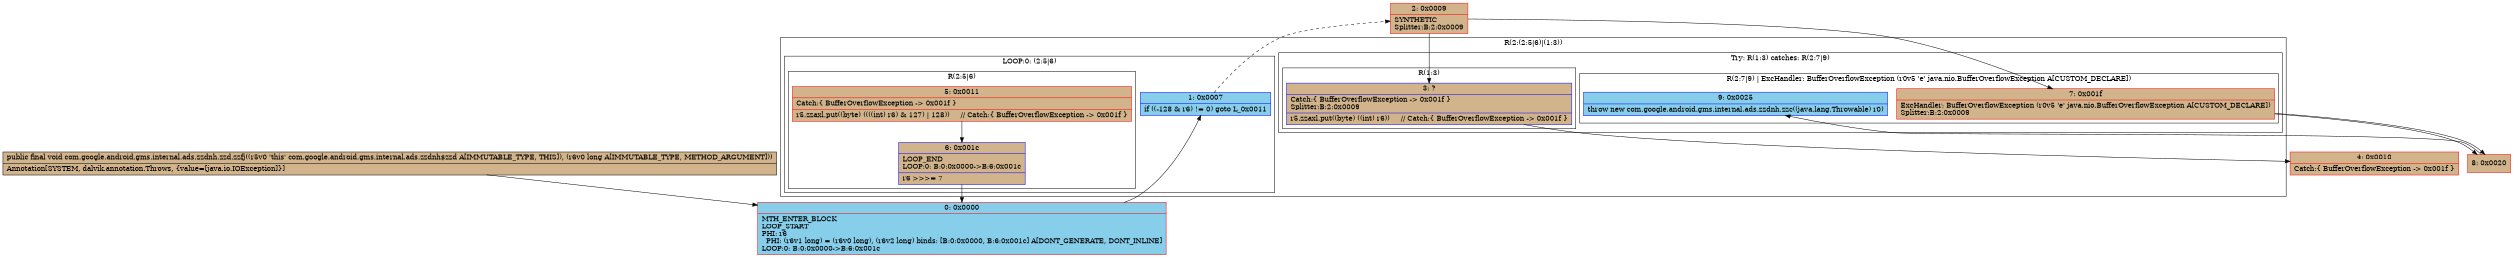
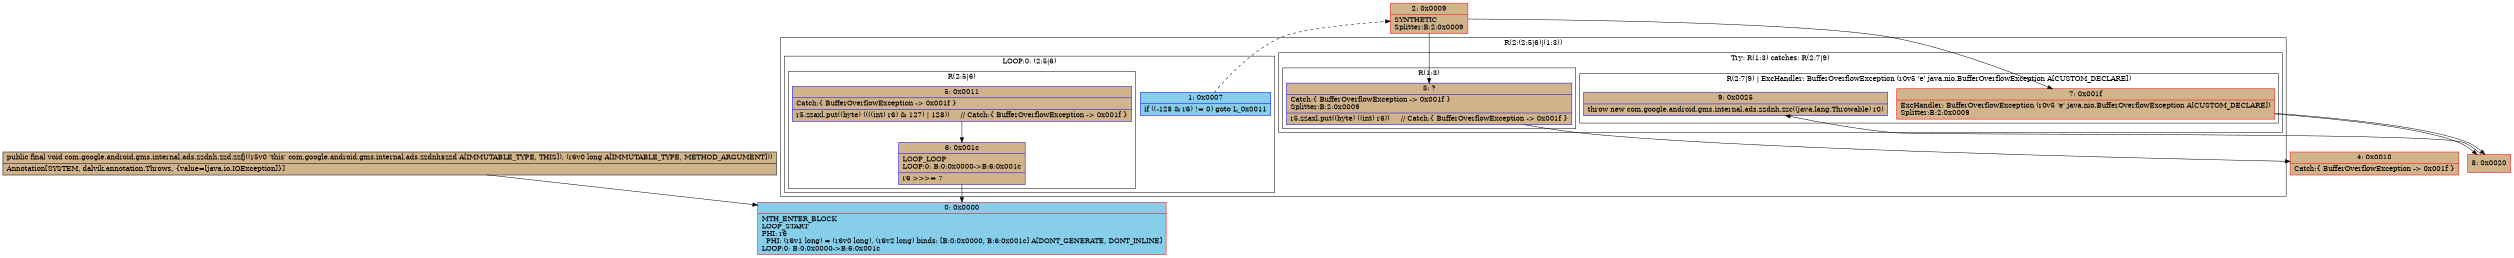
node "5: 0x0011": color red -> blue
node "9: 0x0025": fillcolor skyblue -> tan
node "6: 0x001c": text "LOOP_END" -> "LOOP_LOOP"
edge "0: 0x0000" -> "1: 0x0007": removed
